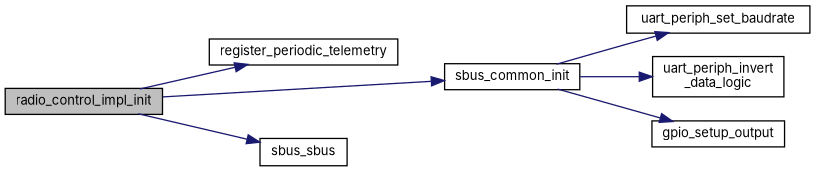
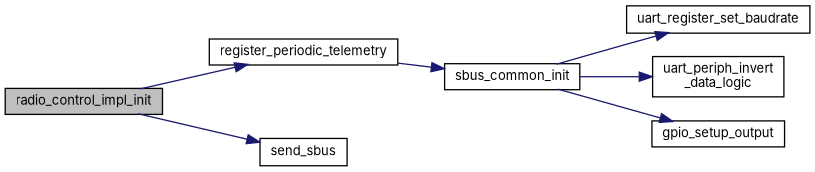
node "uart_periph_set_baudrate": label "uart_periph_set_baudrate" -> "uart_register_set_baudrate"
edge "radio_control_impl_init" -> "sbus_common_init": now "register_periodic_telemetry" -> "sbus_common_init"
node "sbus_sbus": label "sbus_sbus" -> "send_sbus"
